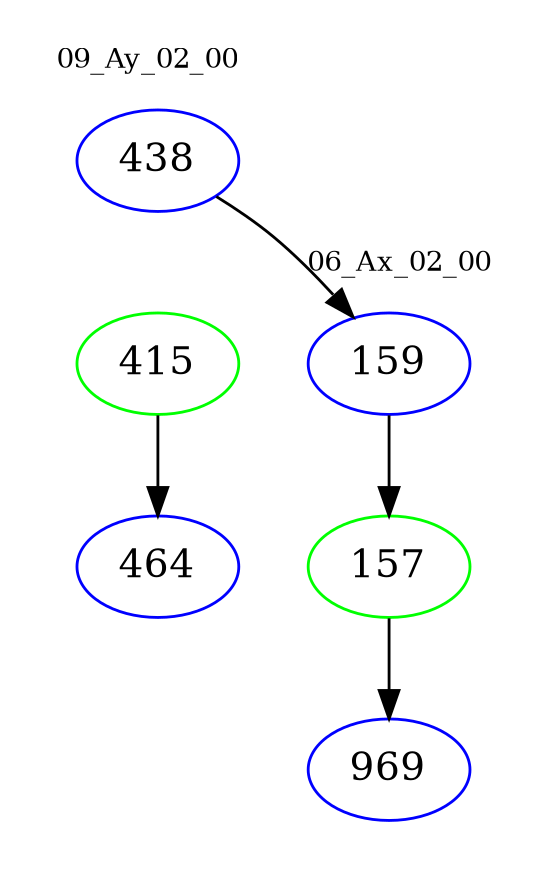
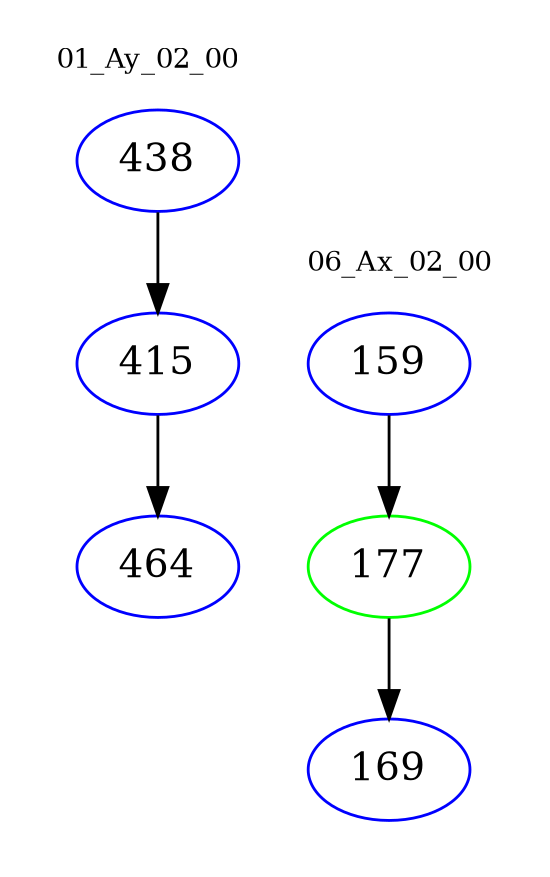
cluster "09_Ay_02_00": label "09_Ay_02_00" -> "01_Ay_02_00"
edge "438" -> "159": now "438" -> "415"
node "415": color green -> blue
node "157": label "157" -> "177"
node "969": label "969" -> "169"
